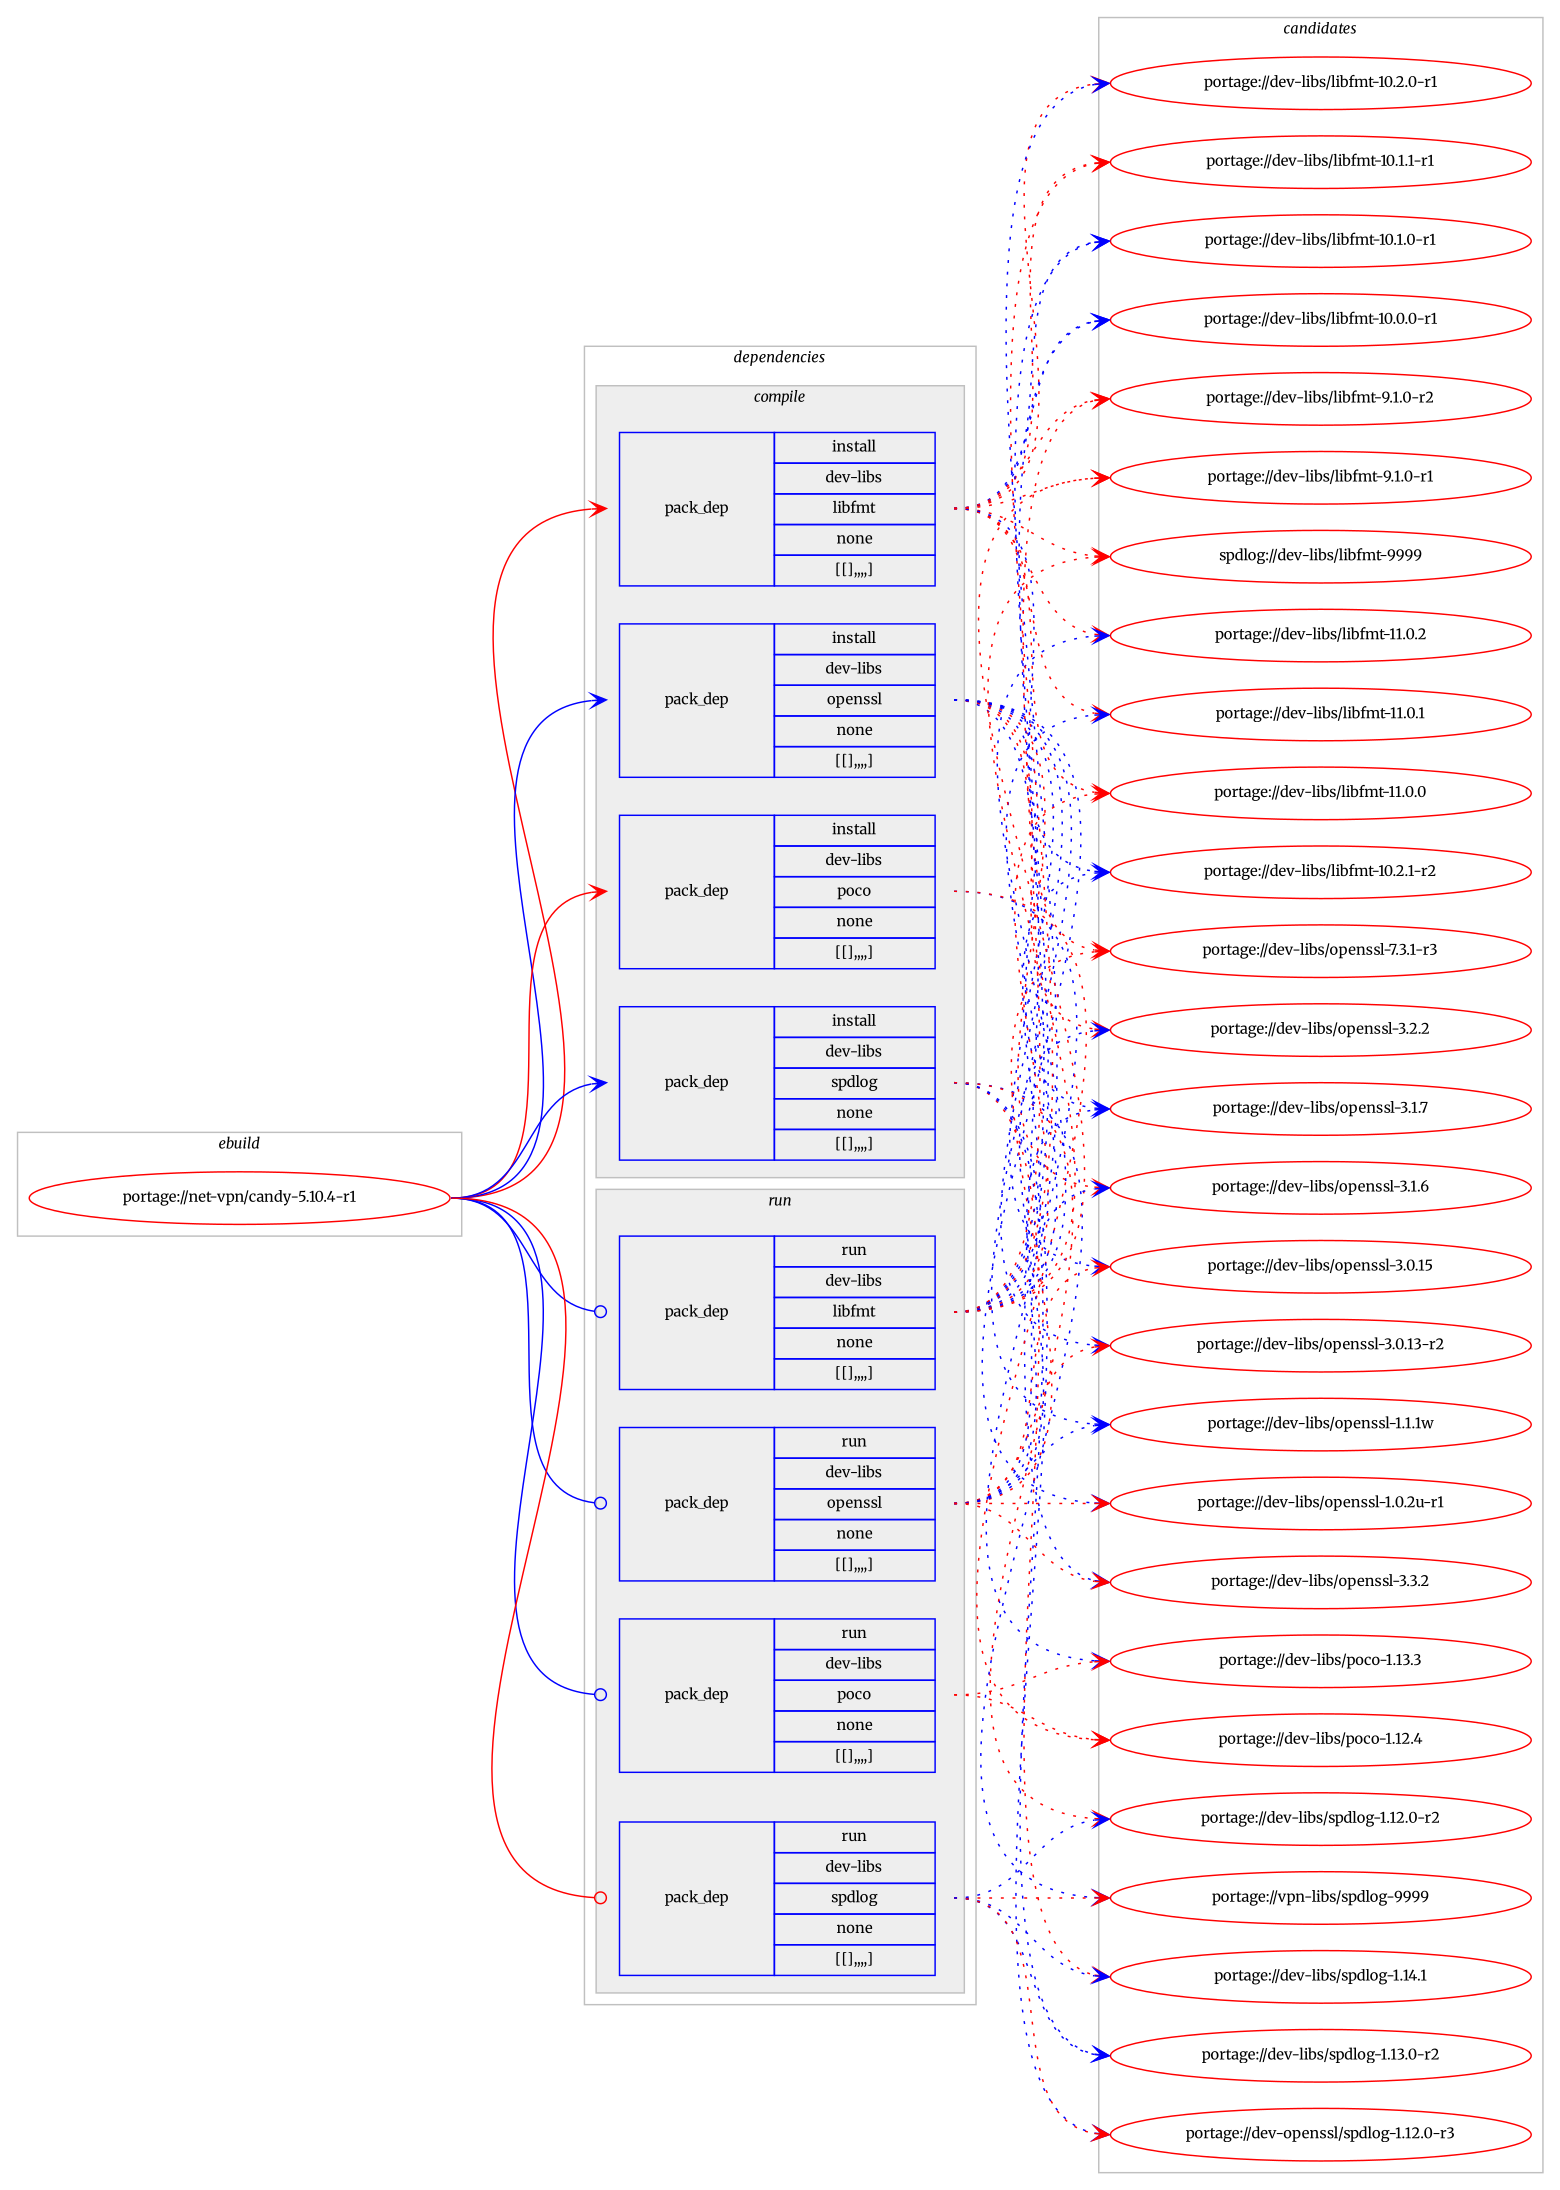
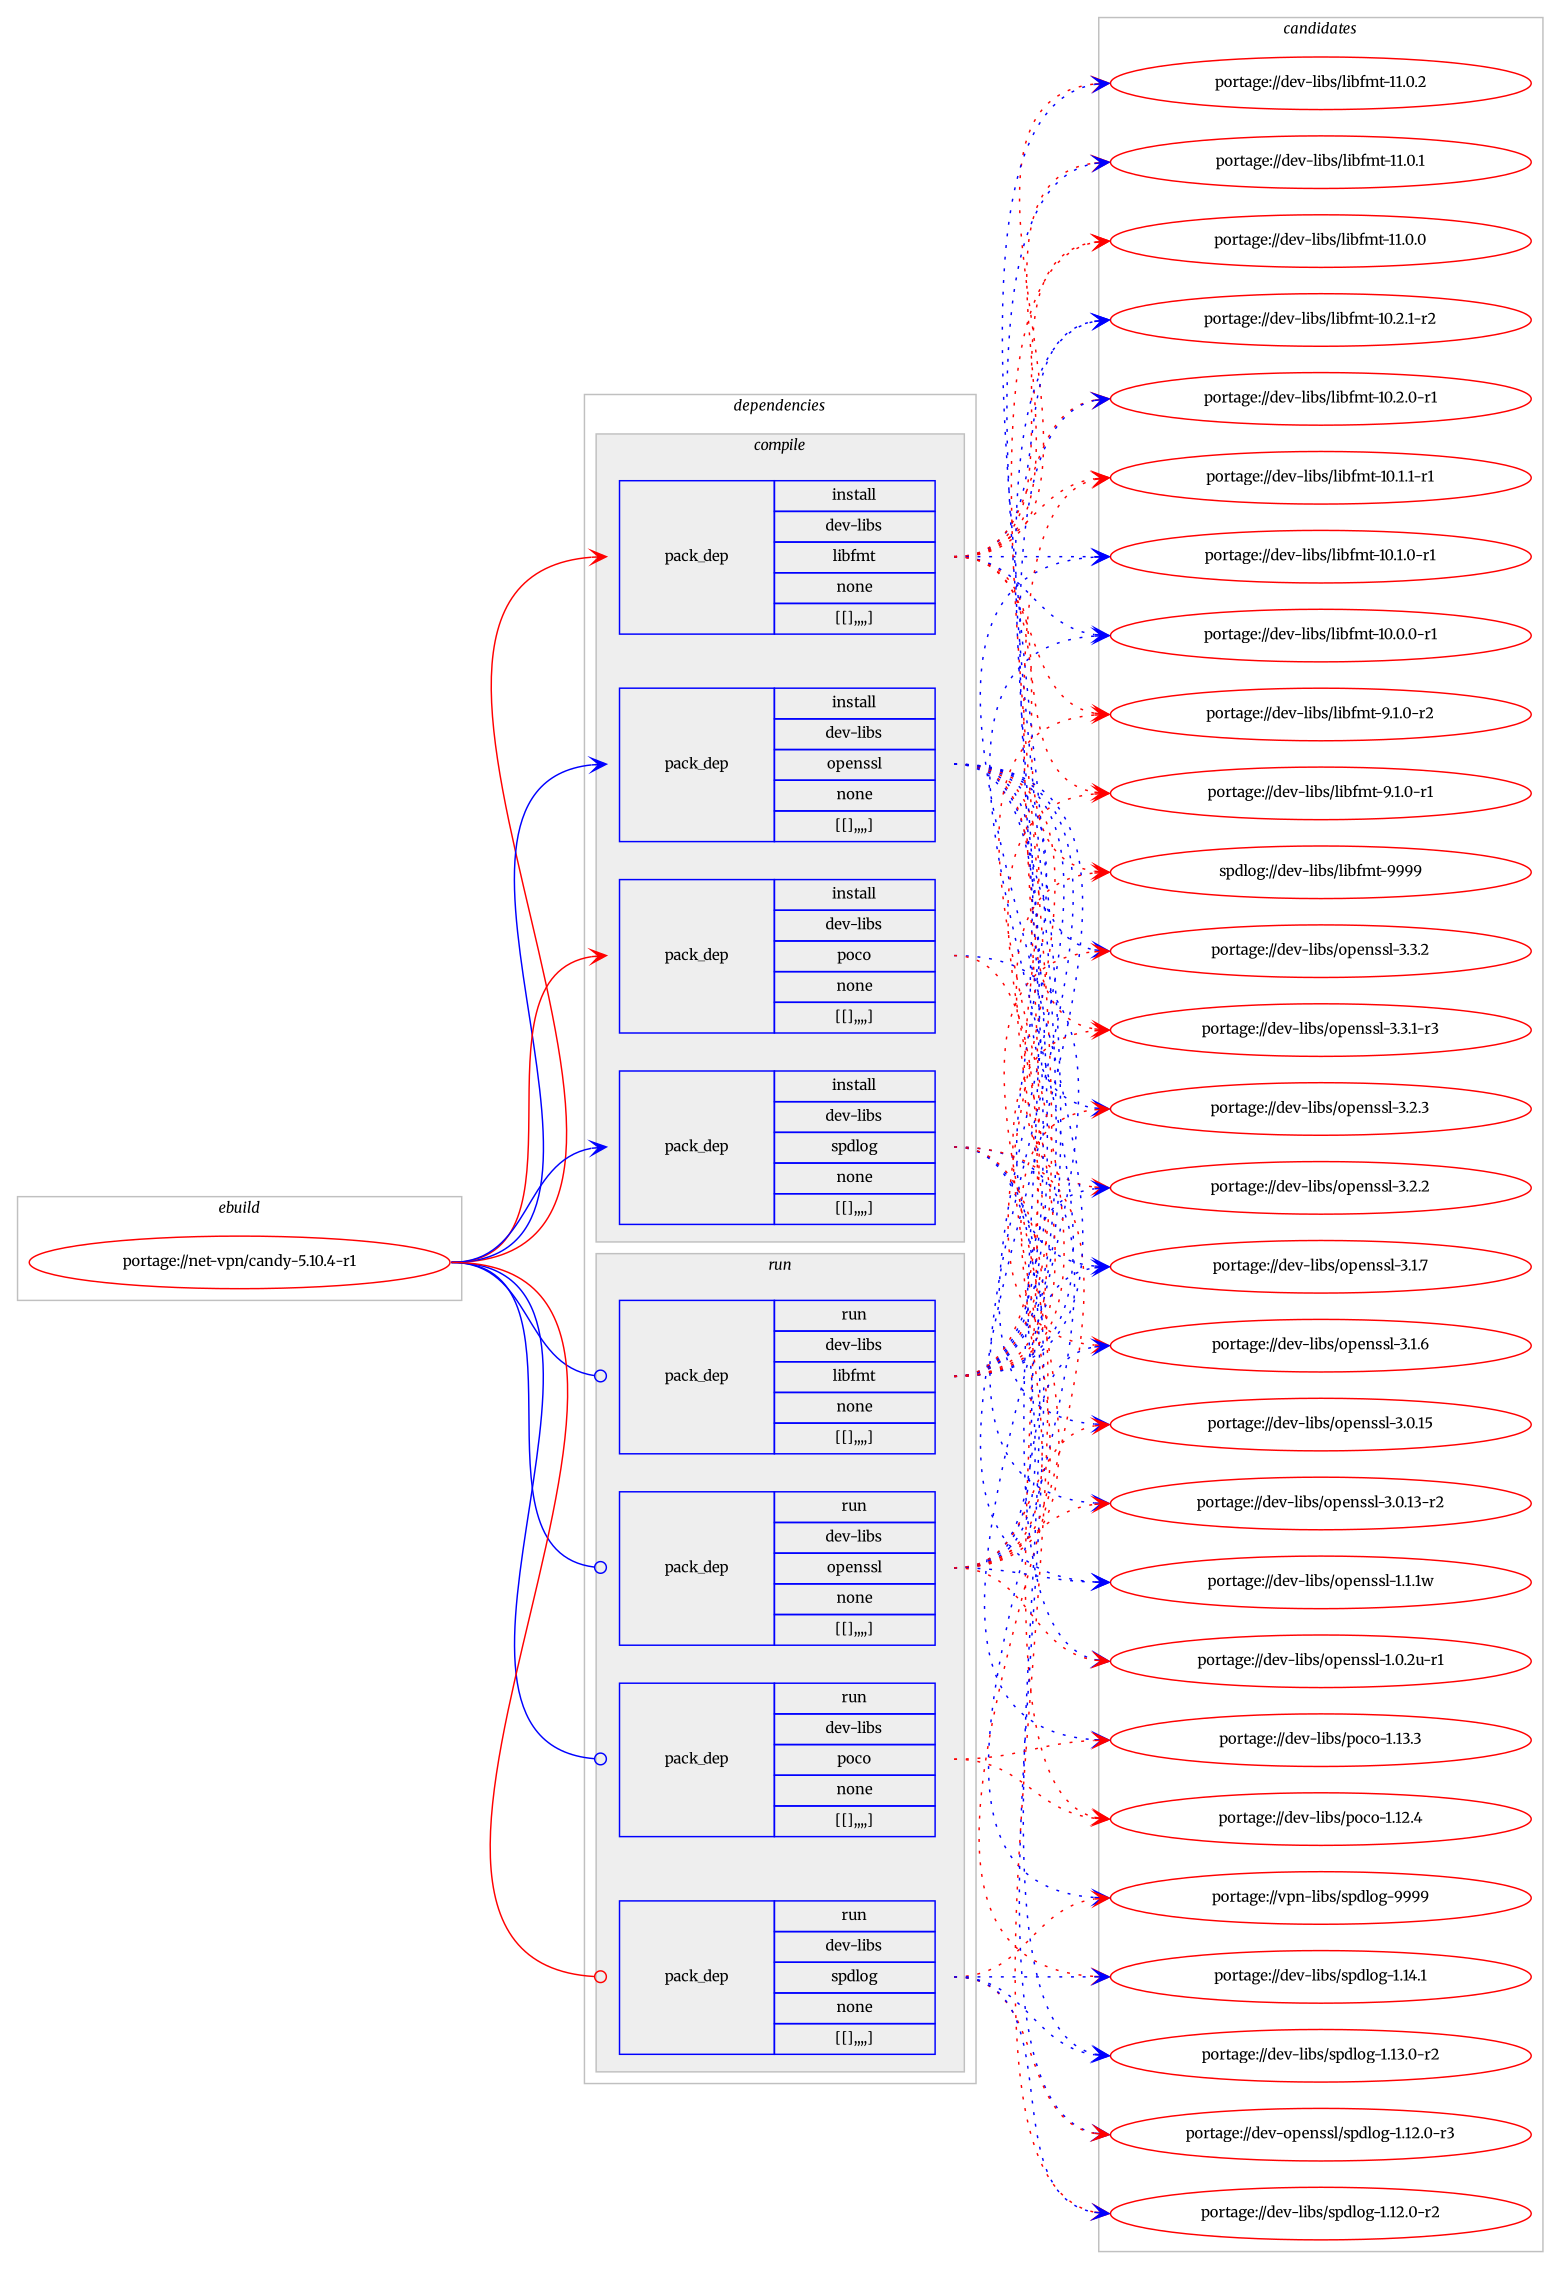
node "portage://dev-libs/openssl-7.3.1-r3": label "portage://dev-libs/openssl-7.3.1-r3" -> "portage://dev-libs/openssl-3.3.1-r3"
node "portage://dev-libs/openssl-3.2.3": added
